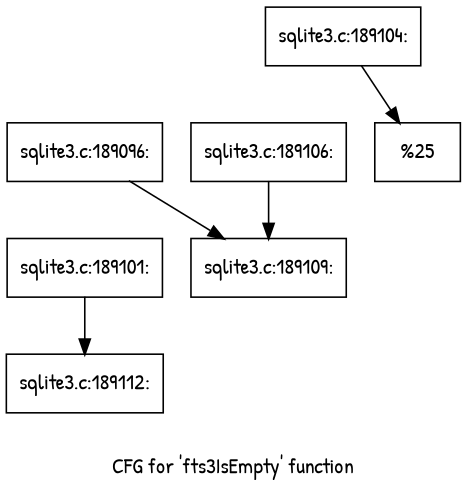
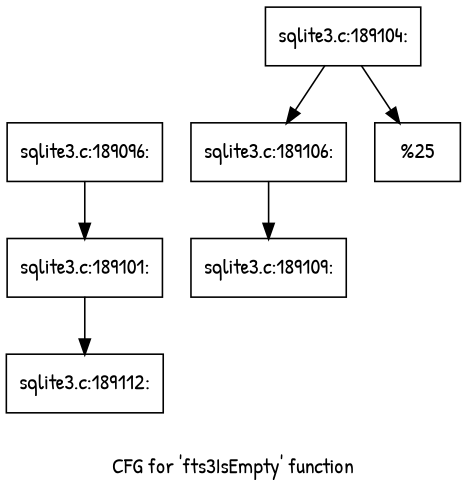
edge "sqlite3.c:189104:" -> "sqlite3.c:189106:": added
edge "sqlite3.c:189096:" -> "sqlite3.c:189109:": now "sqlite3.c:189096:" -> "sqlite3.c:189101:"
